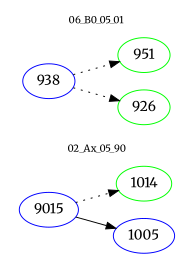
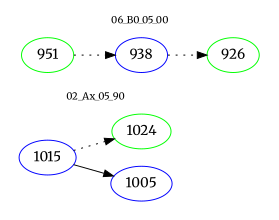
cluster "06_B0_05_01": label "06_B0_05_01" -> "06_B0_05_00"
edge "938" -> "951": reversed
node "1014": label "1014" -> "1024"
node "9015": label "9015" -> "1015"
